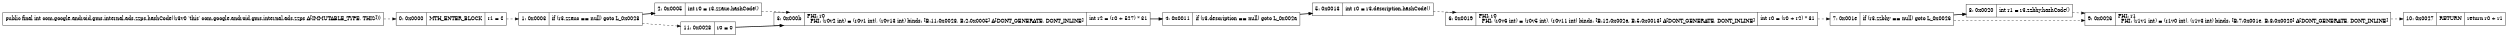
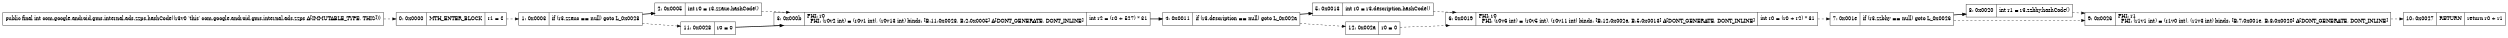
node "12: 0x002a": added
